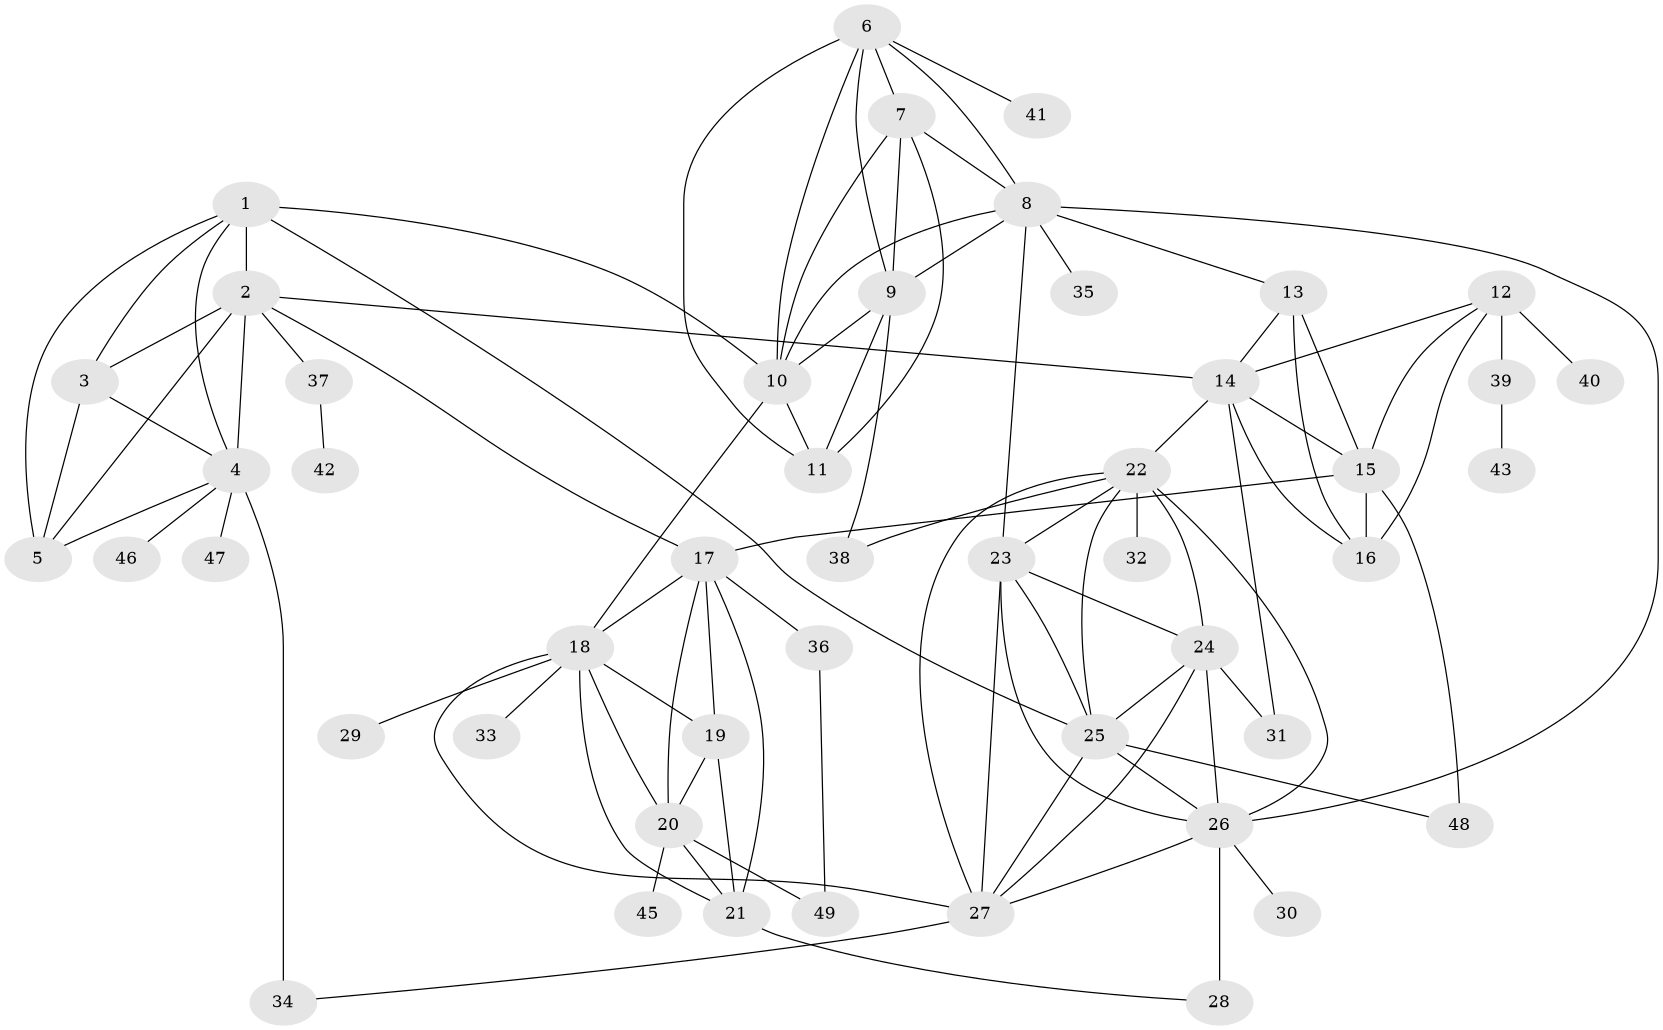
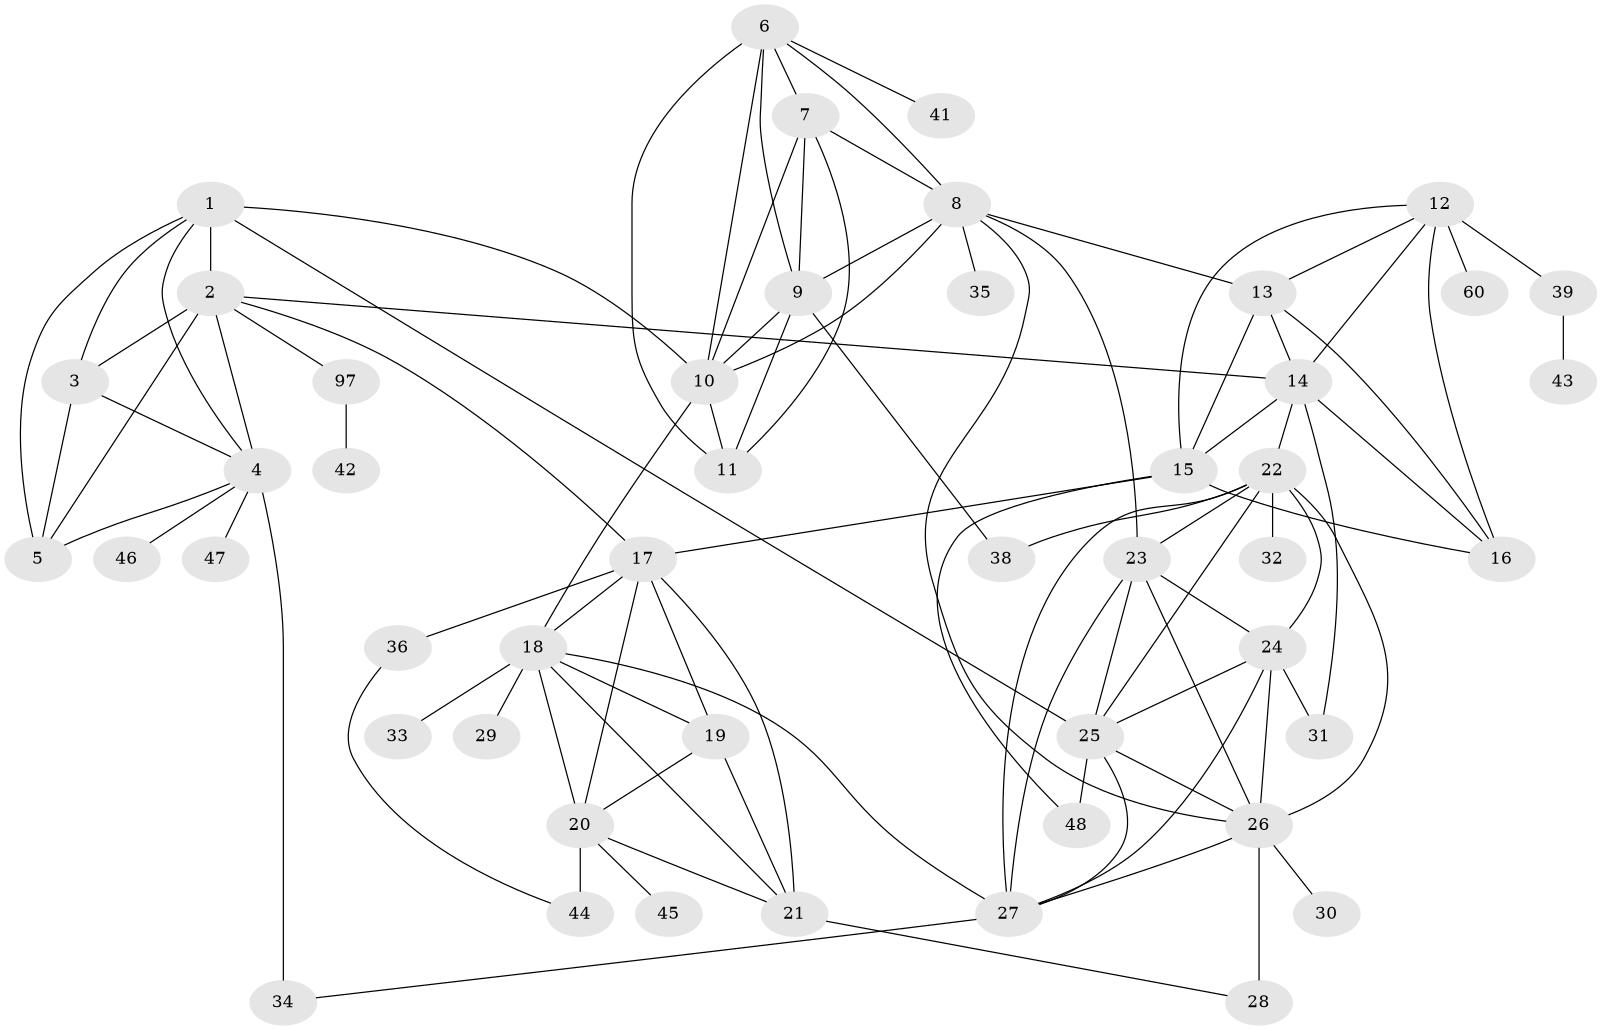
edge "12" -- "13": added
node "37": label "37" -> "97"
node "40": label "40" -> "60"
node "49": label "49" -> "44"
